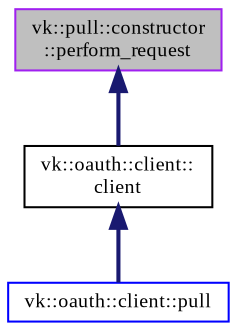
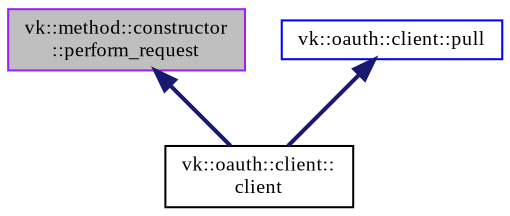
node "vk::pull::constructor ::perform_request": label "vk::pull::constructor ::perform_request" -> "vk::method::constructor ::perform_request"
edge "vk::oauth::client::pull" -> "vk::oauth::client:: client": reversed
